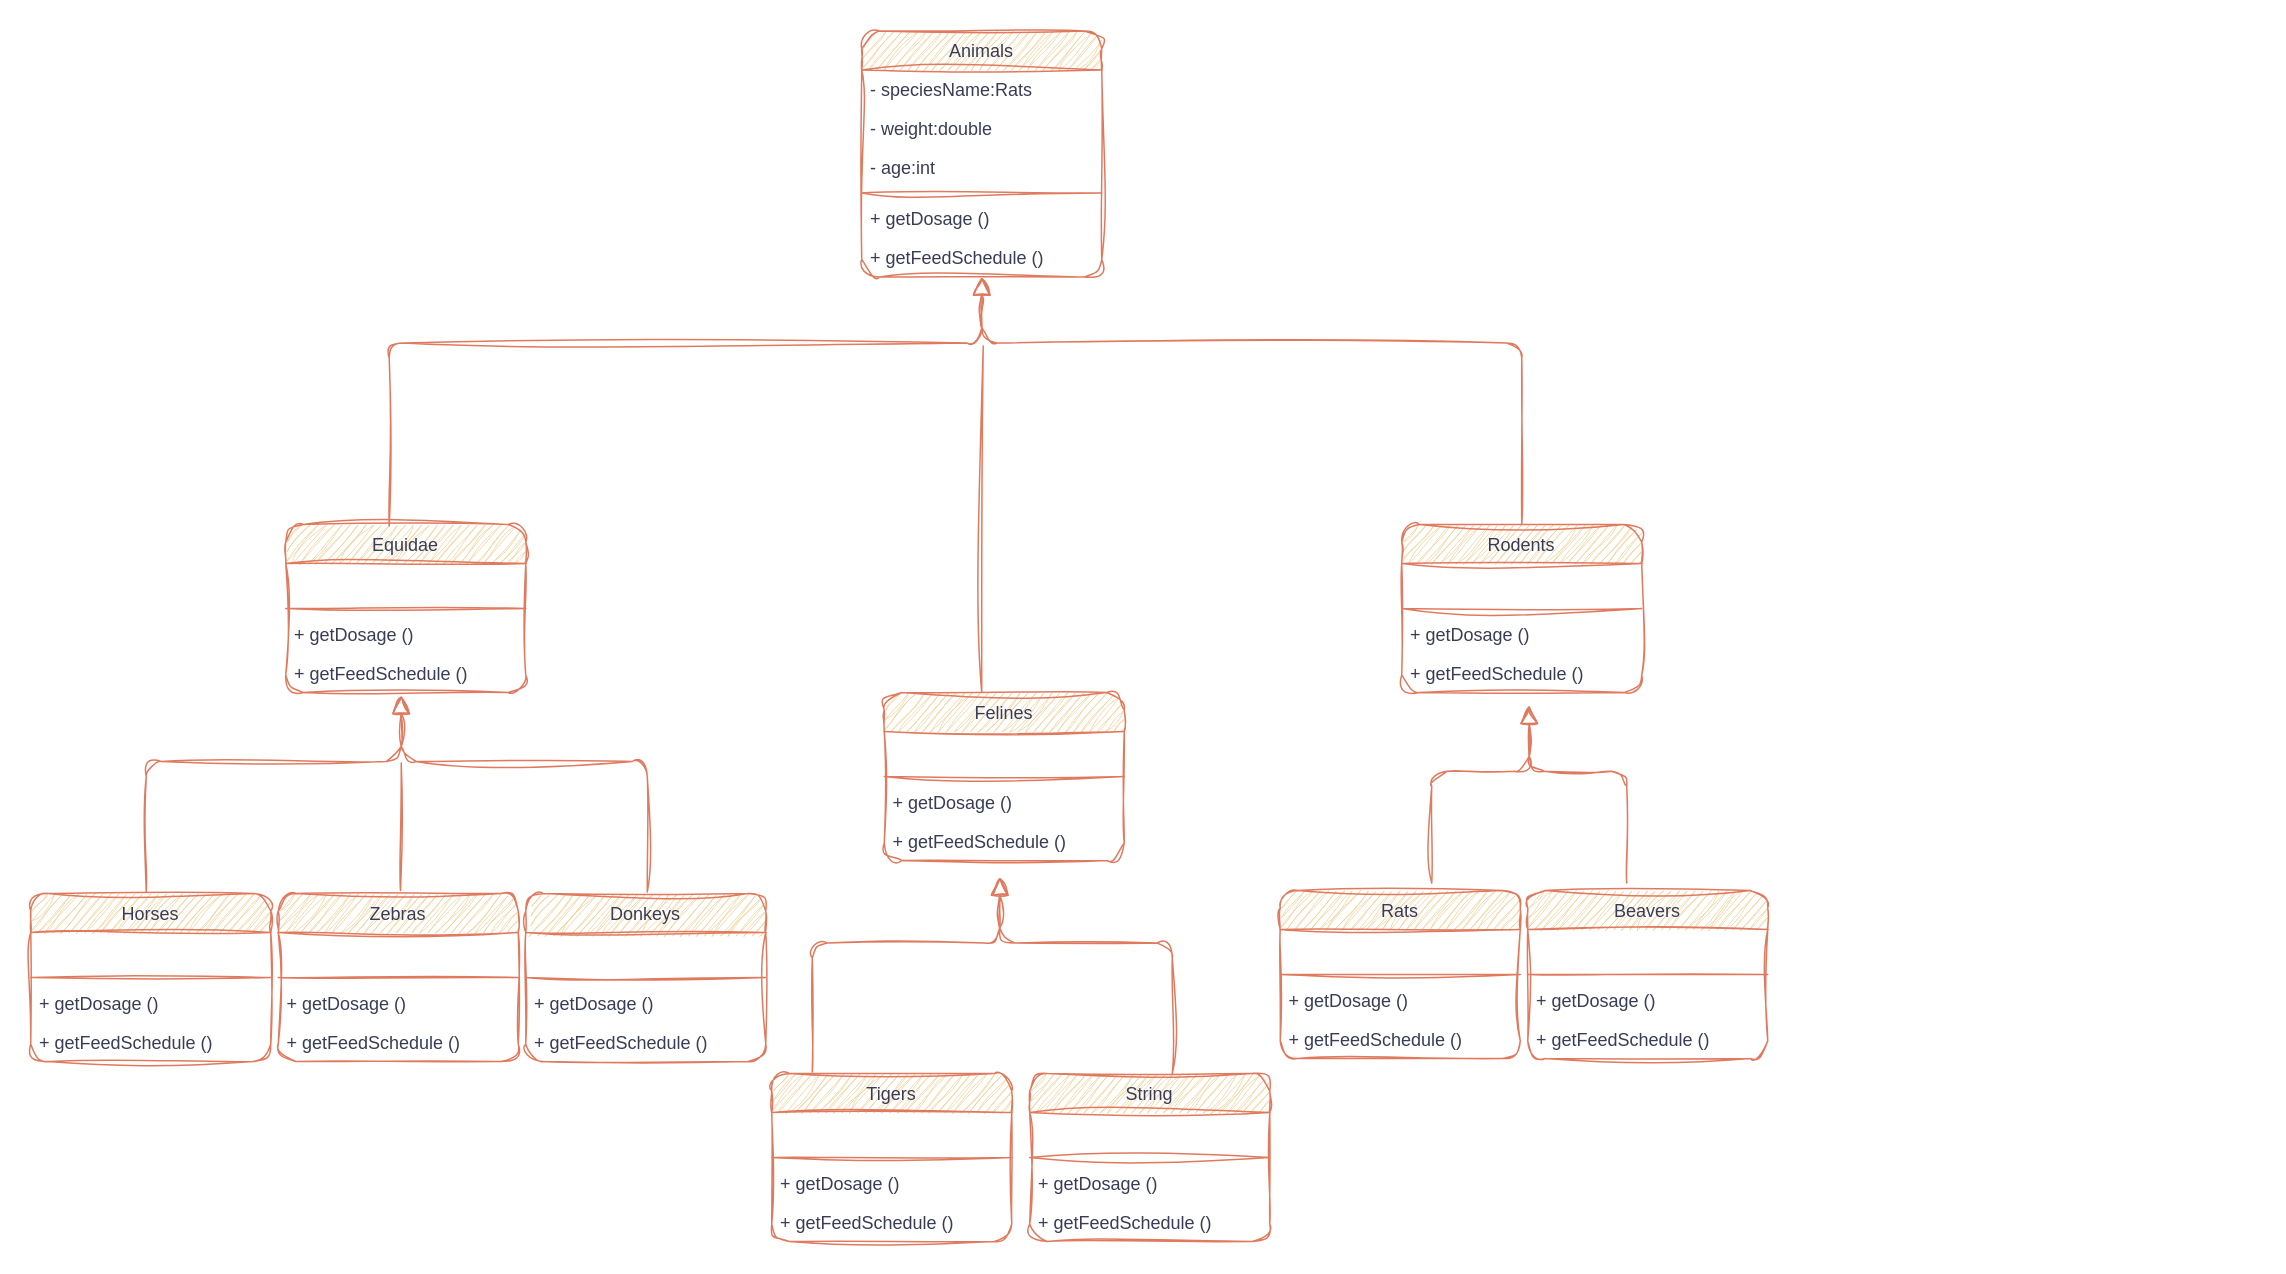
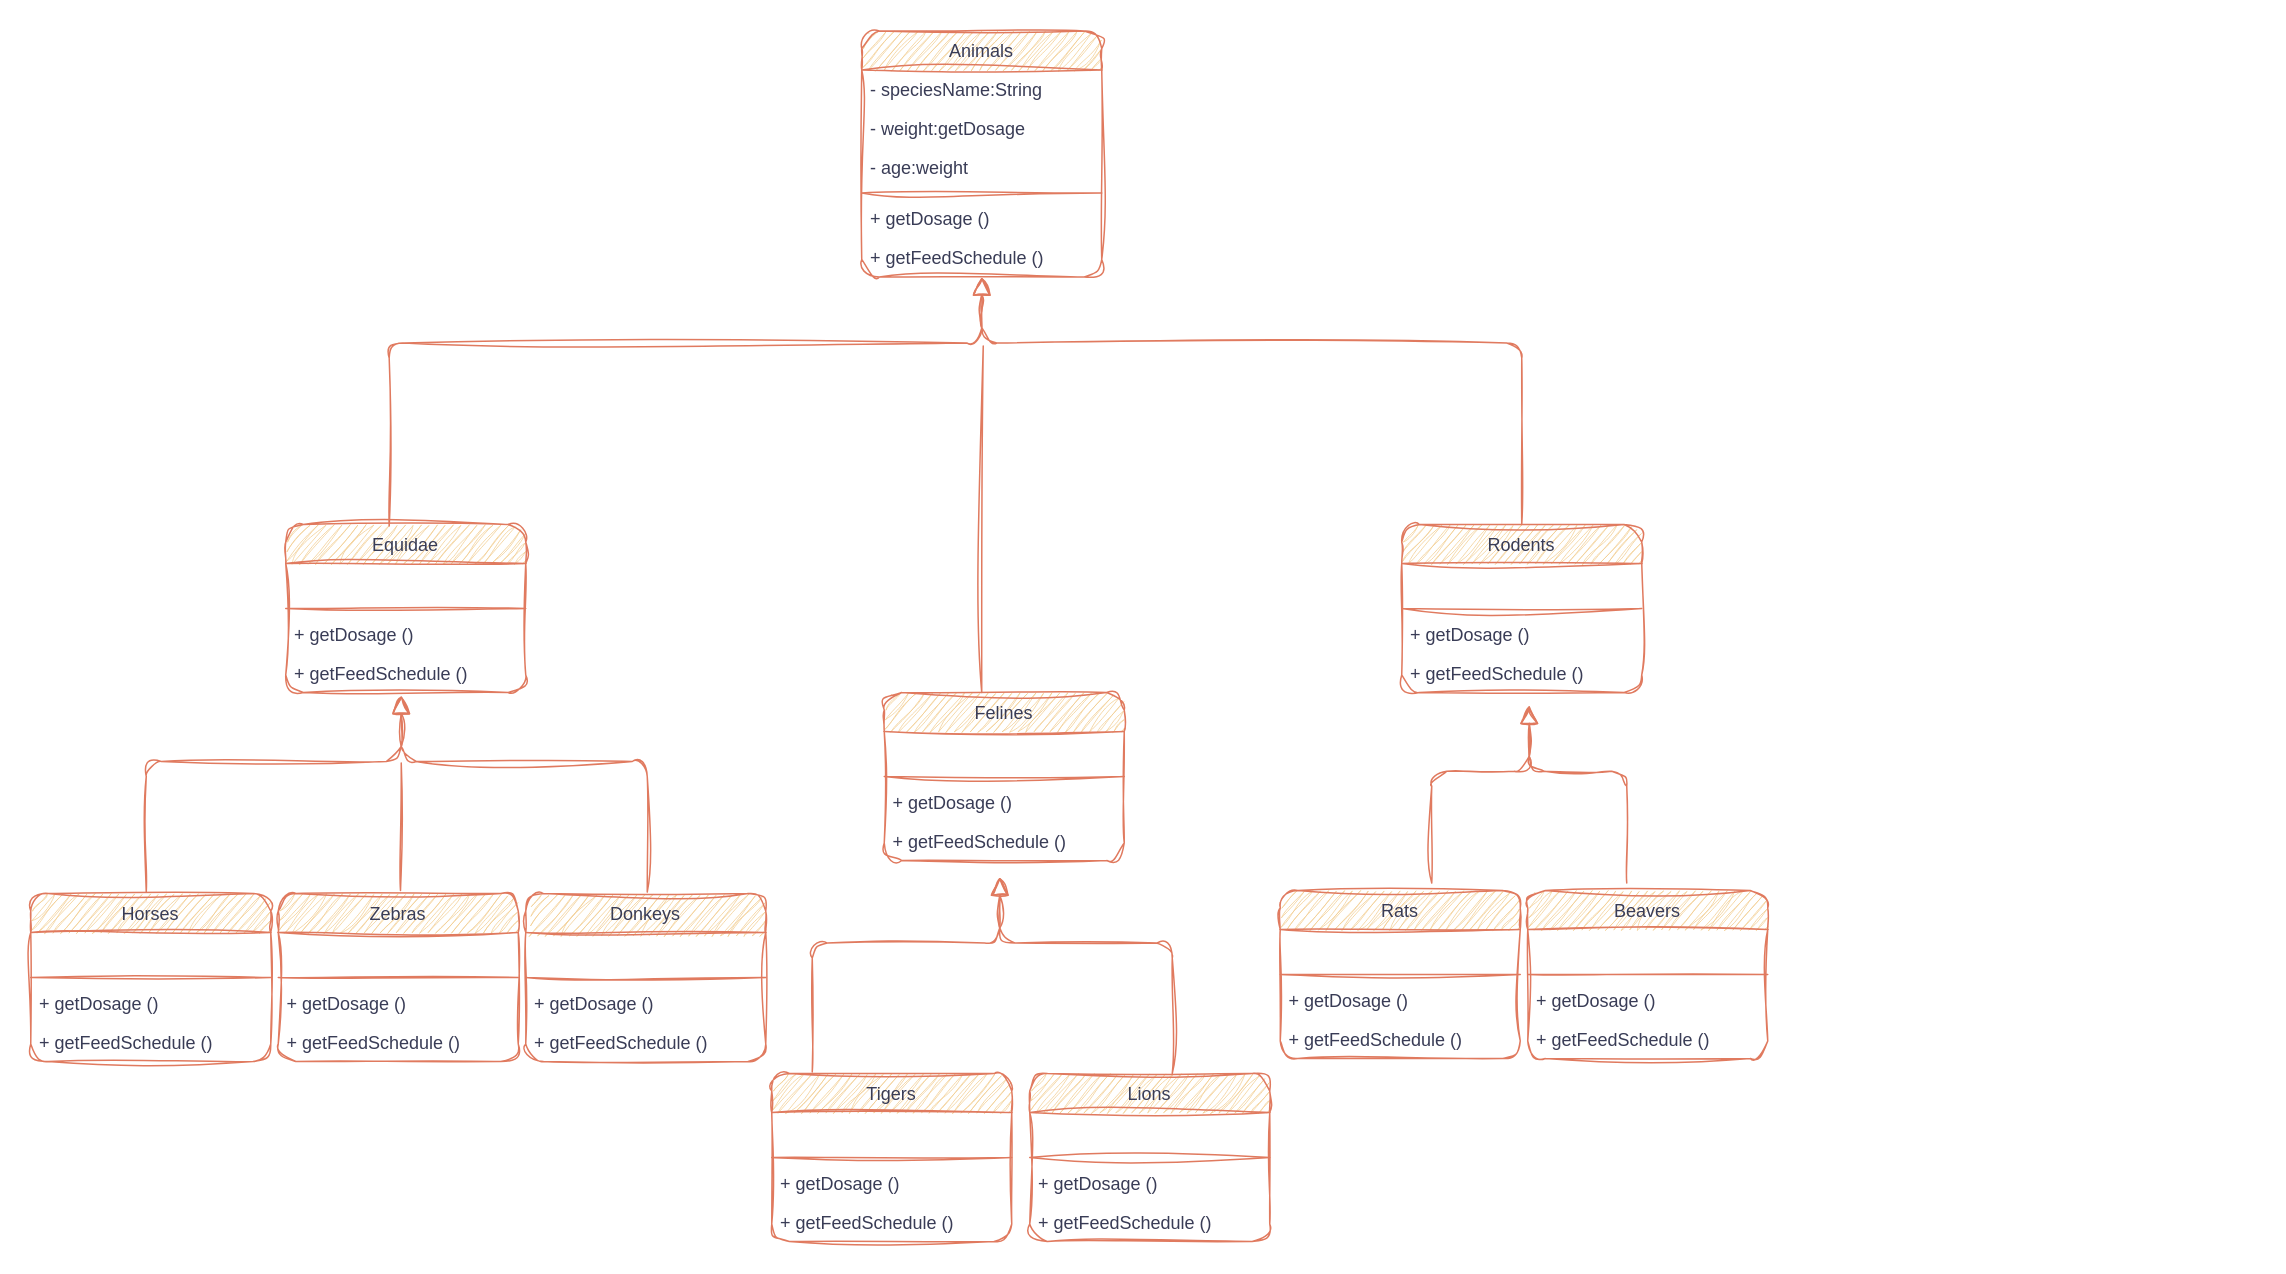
node "- speciesName:Rats": label "- speciesName:Rats" -> "- speciesName:String"
node "- weight:double": label "- weight:double" -> "- weight:getDosage"
node "- age:int": label "- age:int" -> "- age:weight"
node "String": label "String" -> "Lions"
